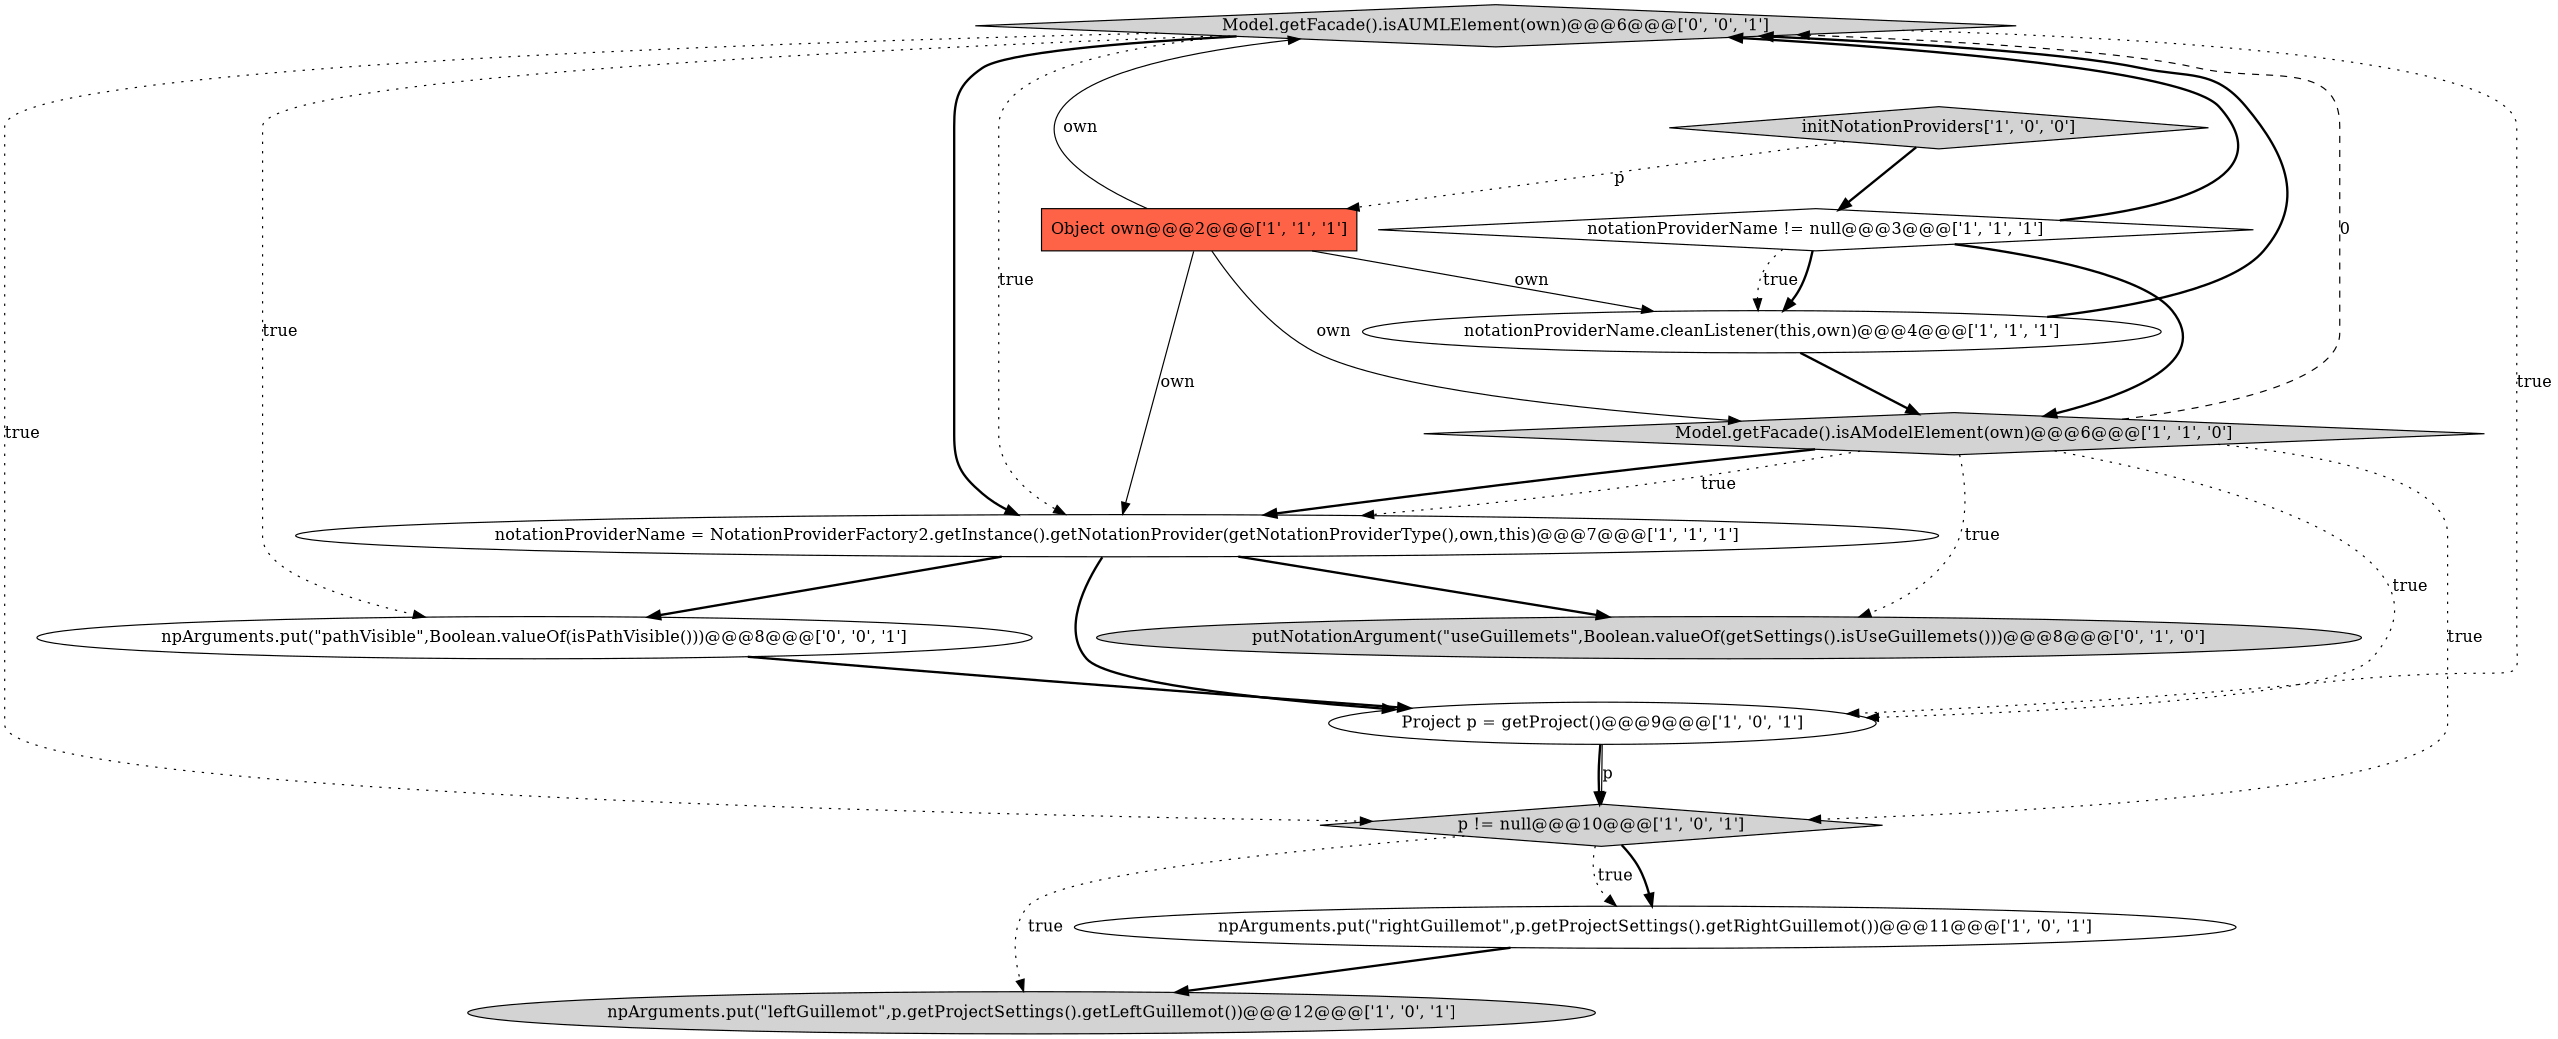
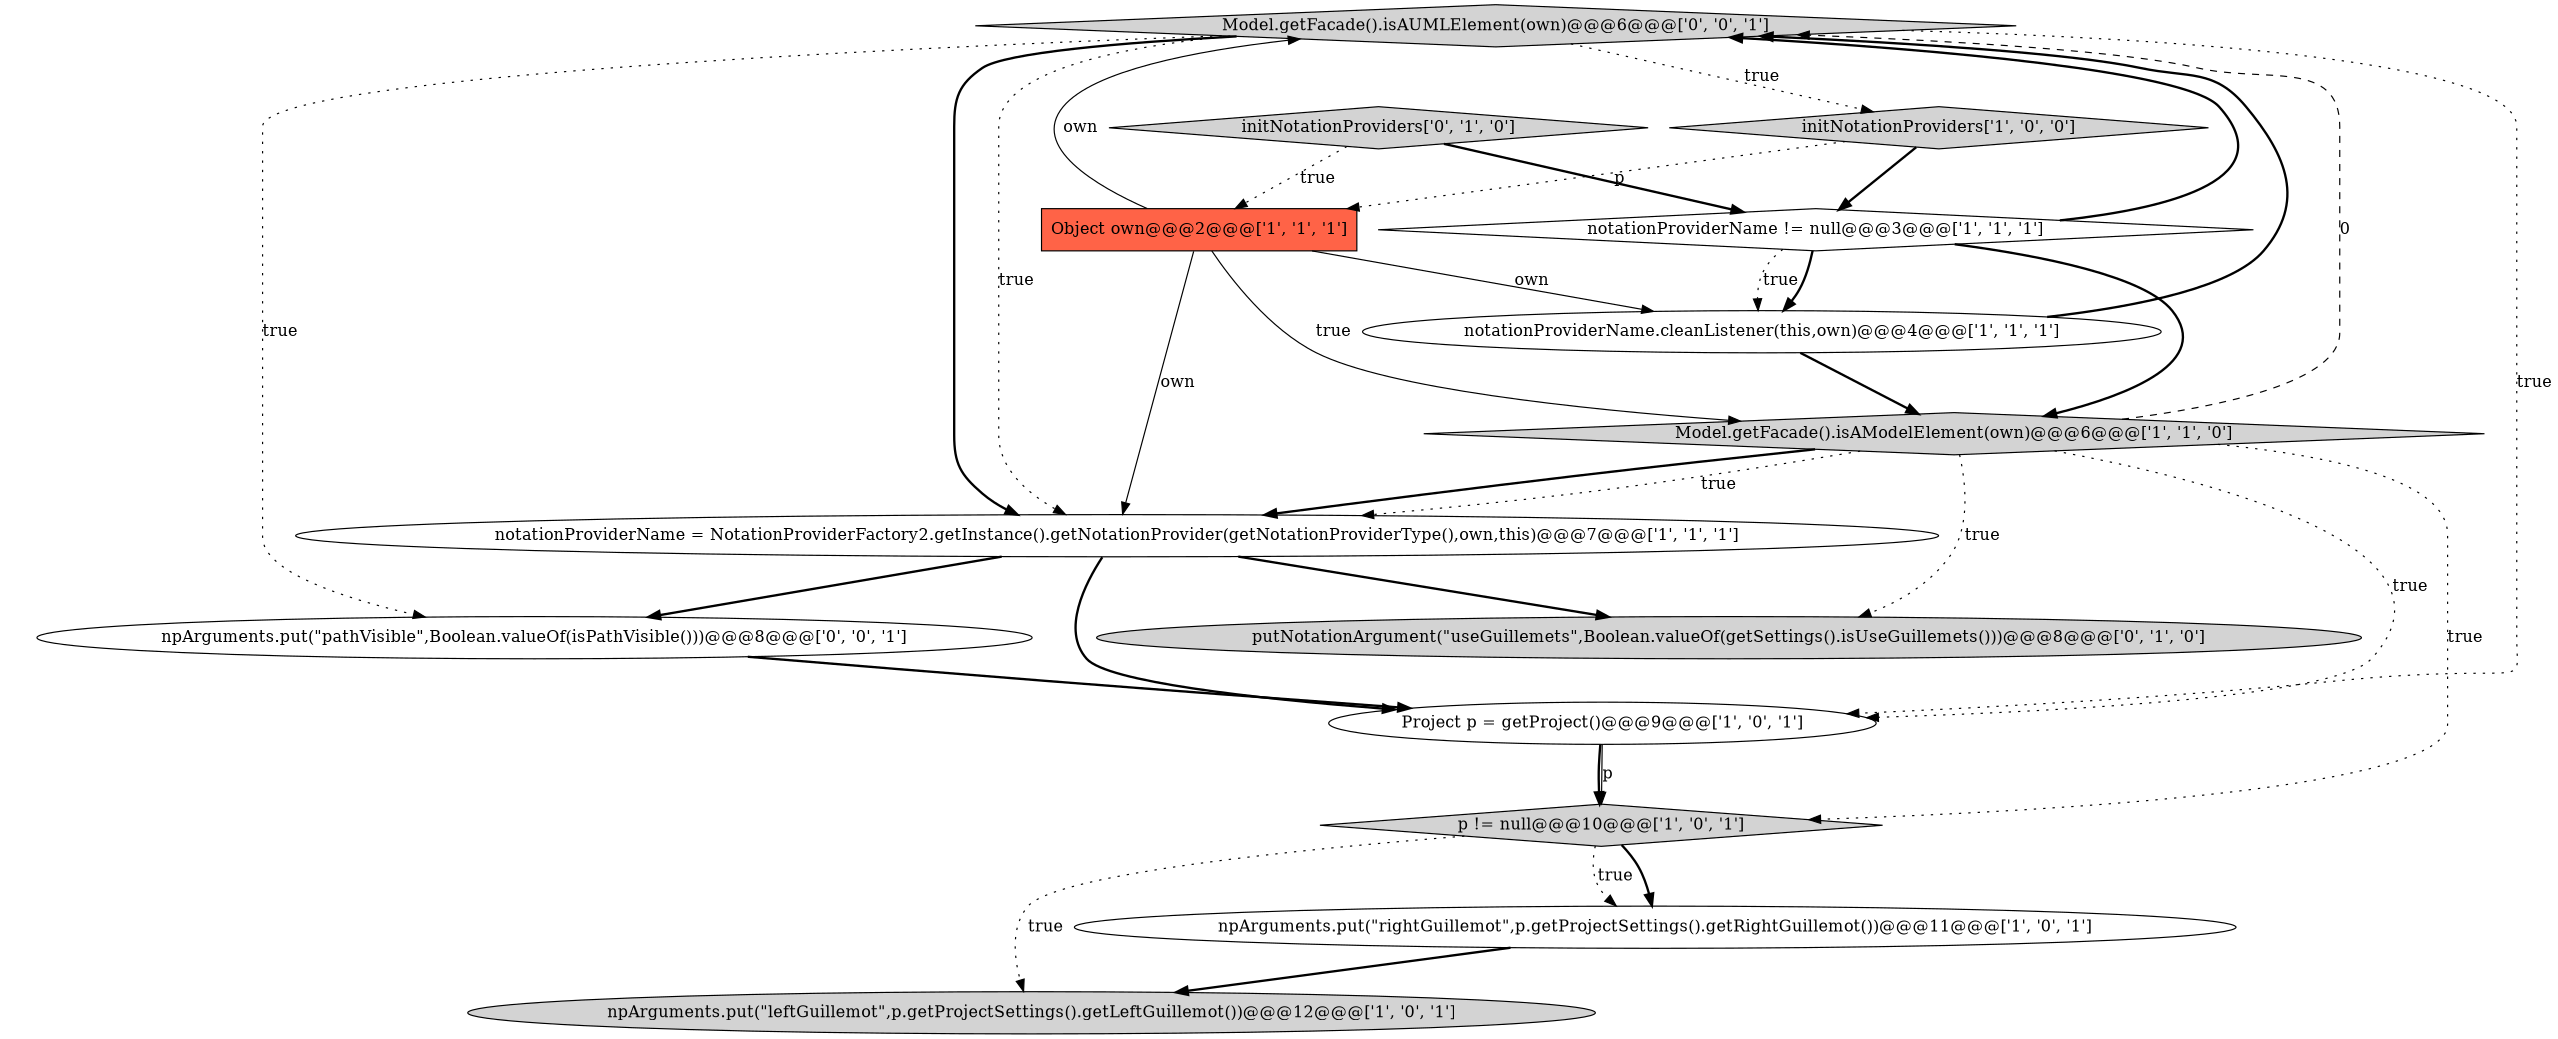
node "initNotationProviders['0', '1', '0']": added
edge "Object own@@@2@@@['1', '1', '1']" -> "Model.getFacade().isAModelElement(own)@@@6@@@['1', '1', '0']": label "own" -> "true"
edge "Model.getFacade().isAUMLElement(own)@@@6@@@['0', '0', '1']" -> "p != null@@@10@@@['1', '0', '1']": now "Model.getFacade().isAUMLElement(own)@@@6@@@['0', '0', '1']" -> "initNotationProviders['1', '0', '0']"
